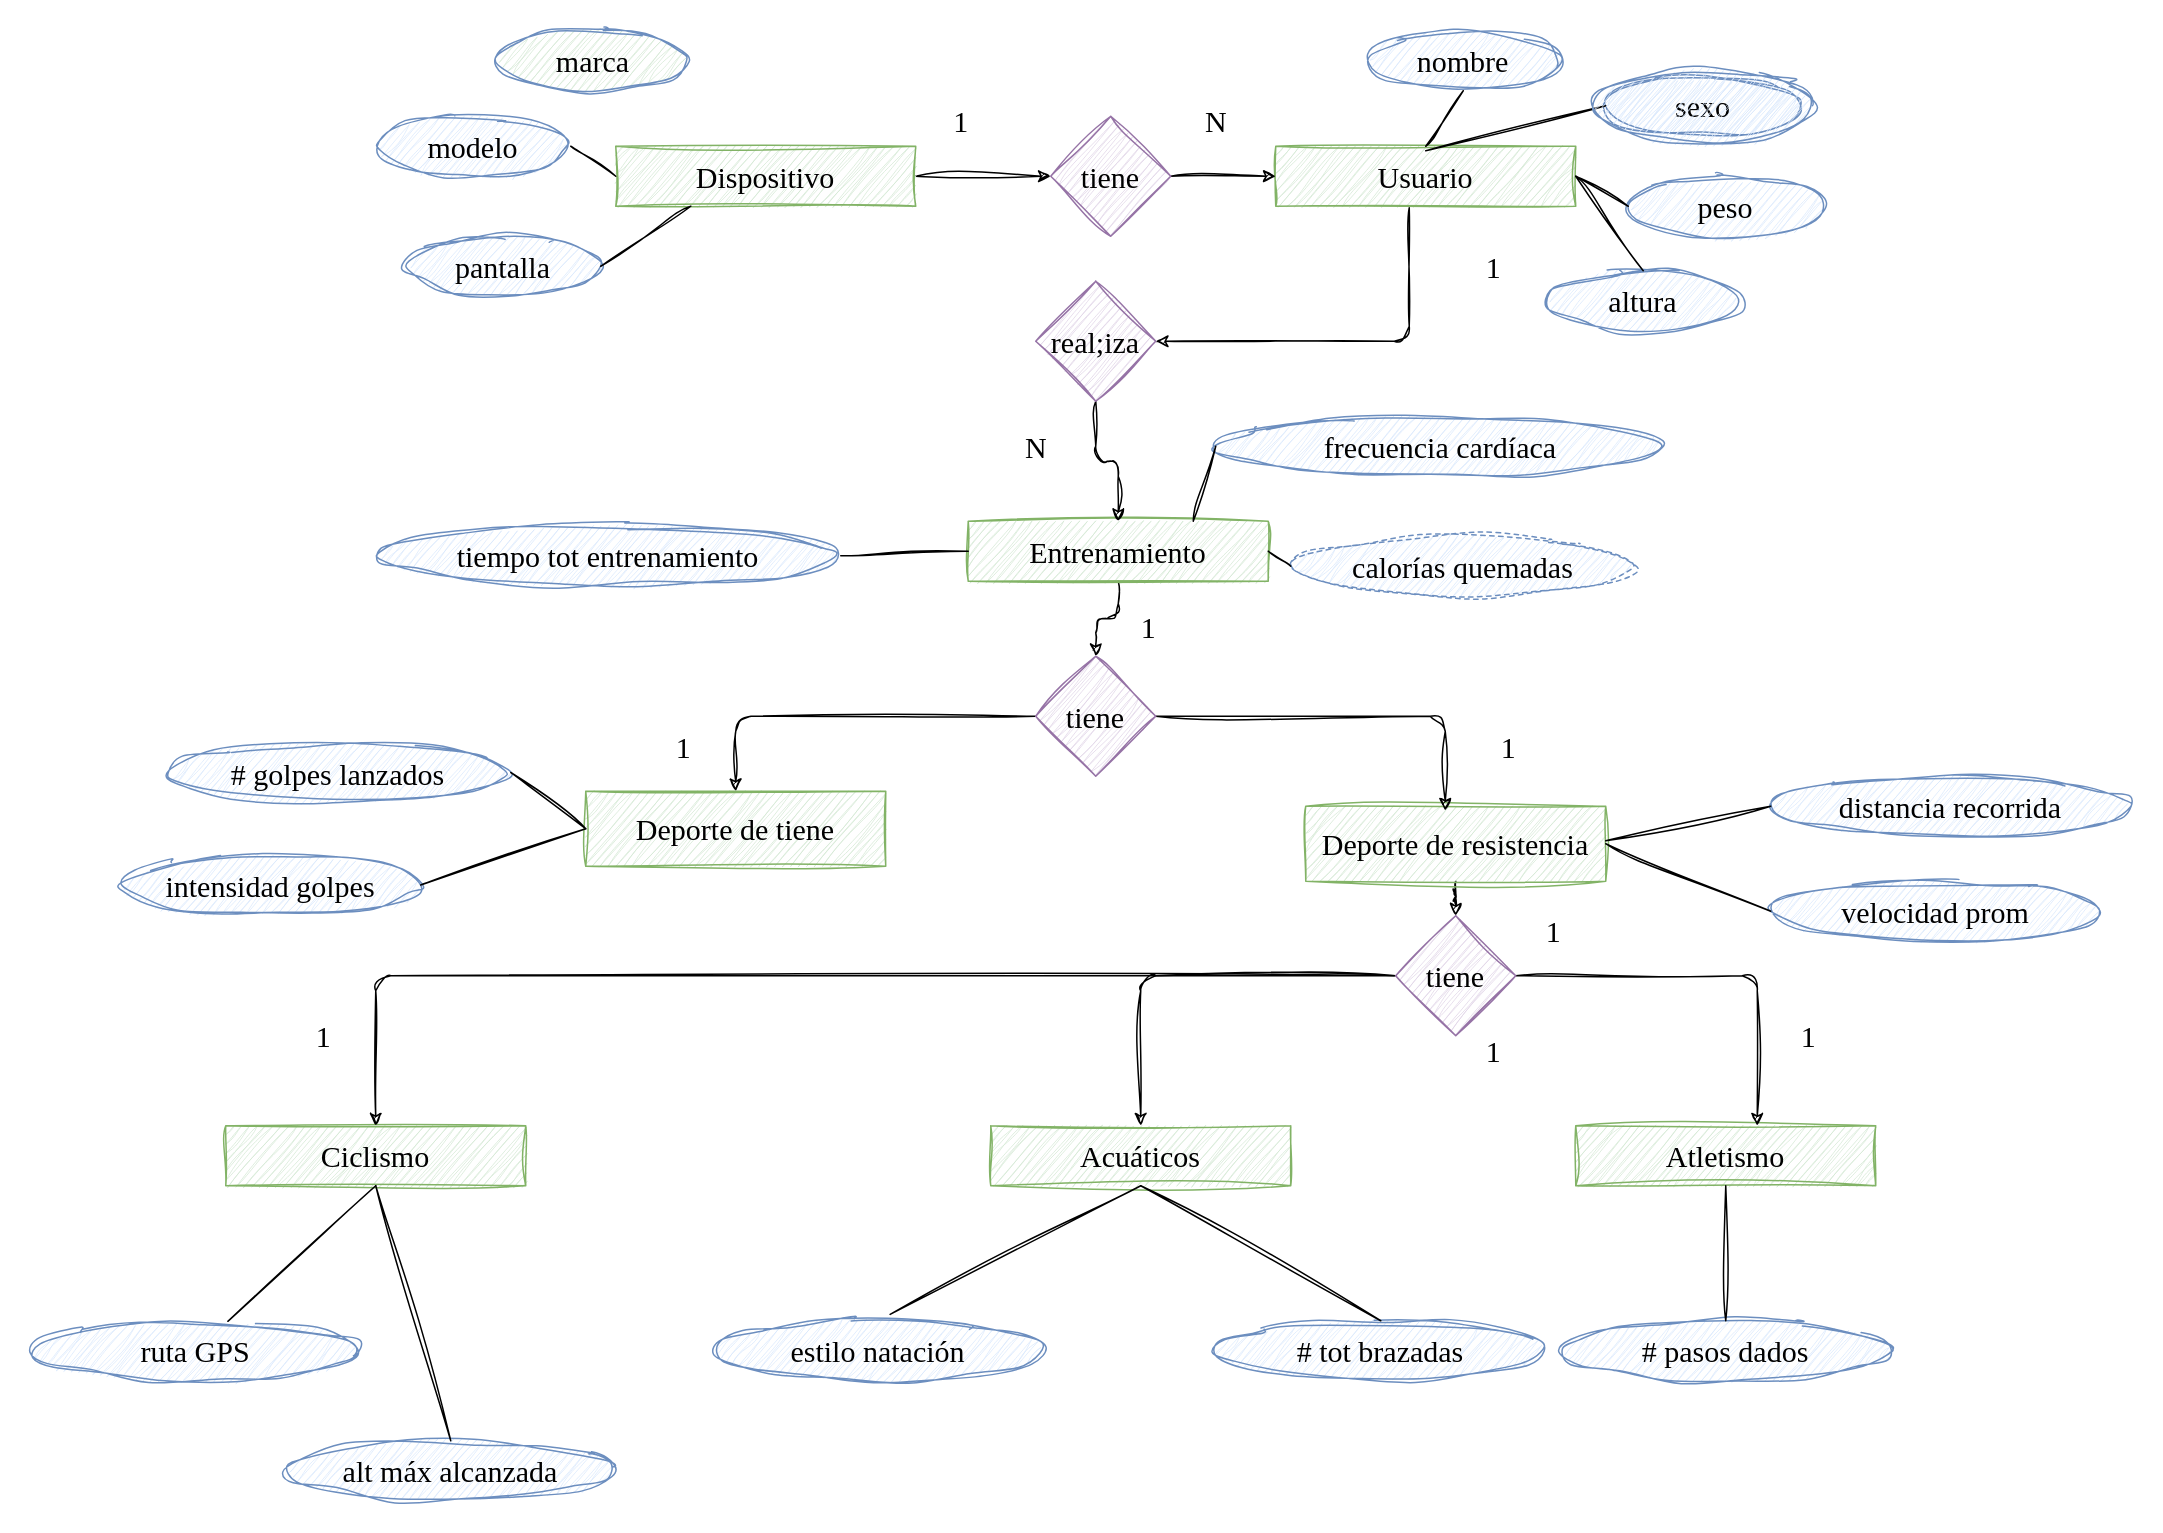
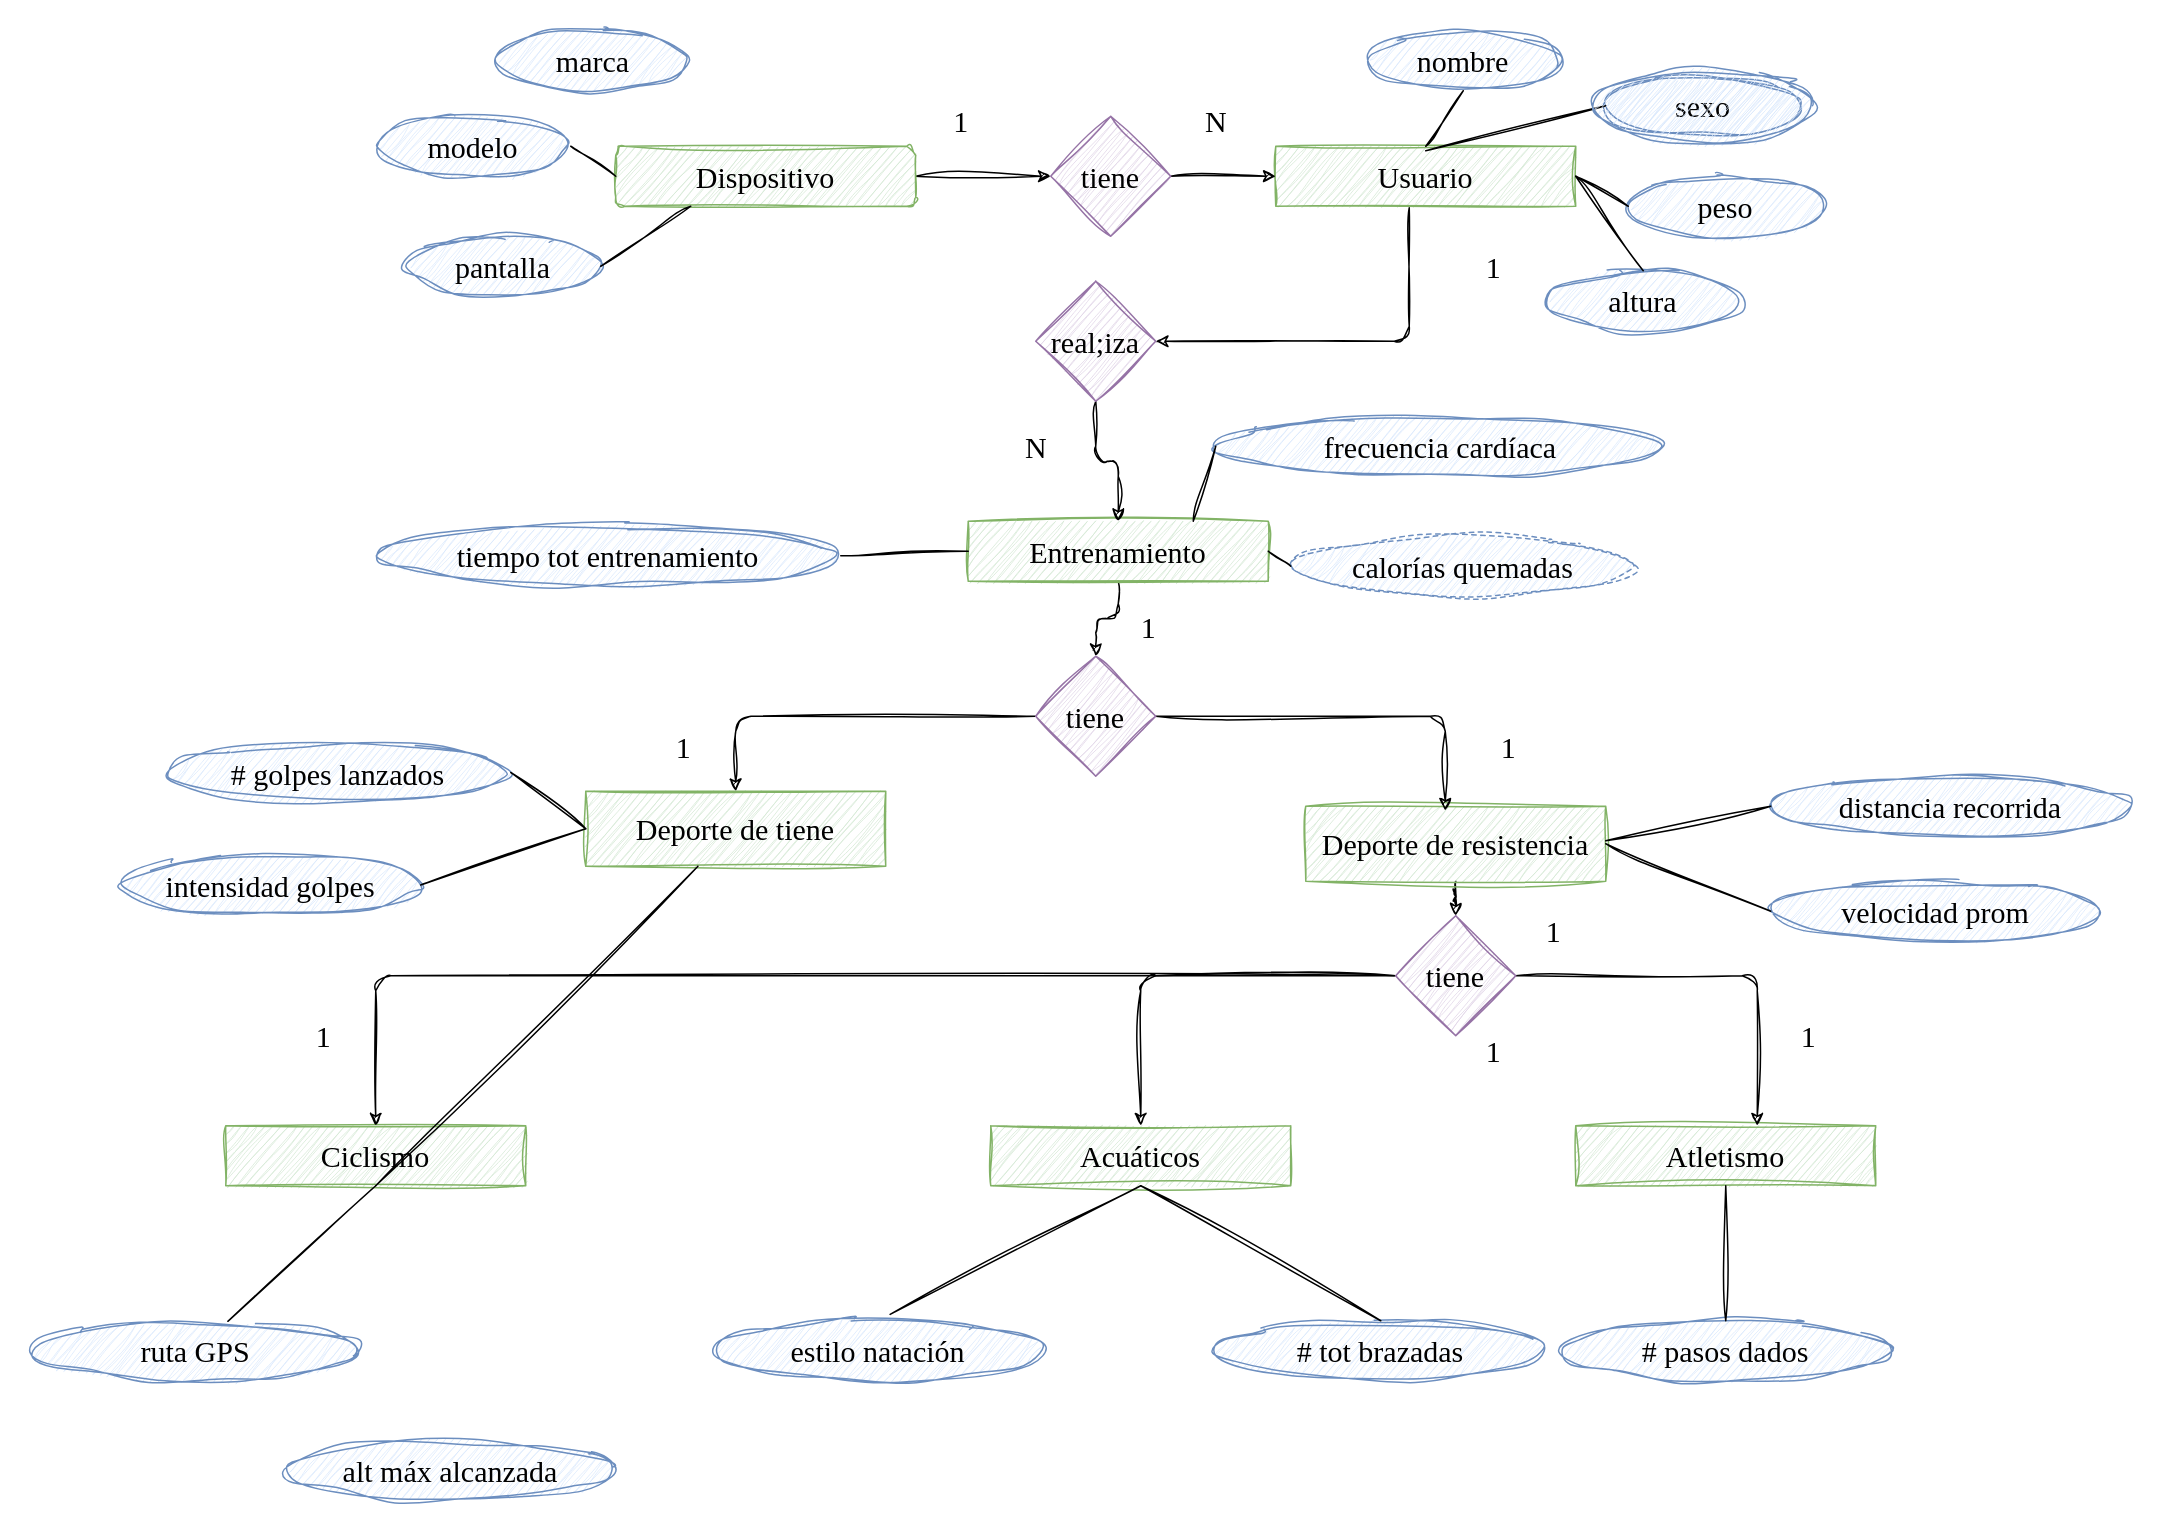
node "marca": fillcolor #d5e8d4 -> #dae8fc
node "Dispositivo": shape rectangle -> rounded rectangle
edge "Ciclismo" -- "alt máx alcanzada": now "Ciclismo" -- "Deporte de tiene"
